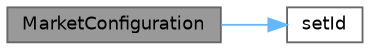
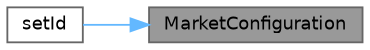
edge "MarketConfiguration" -> "setId": reversed
